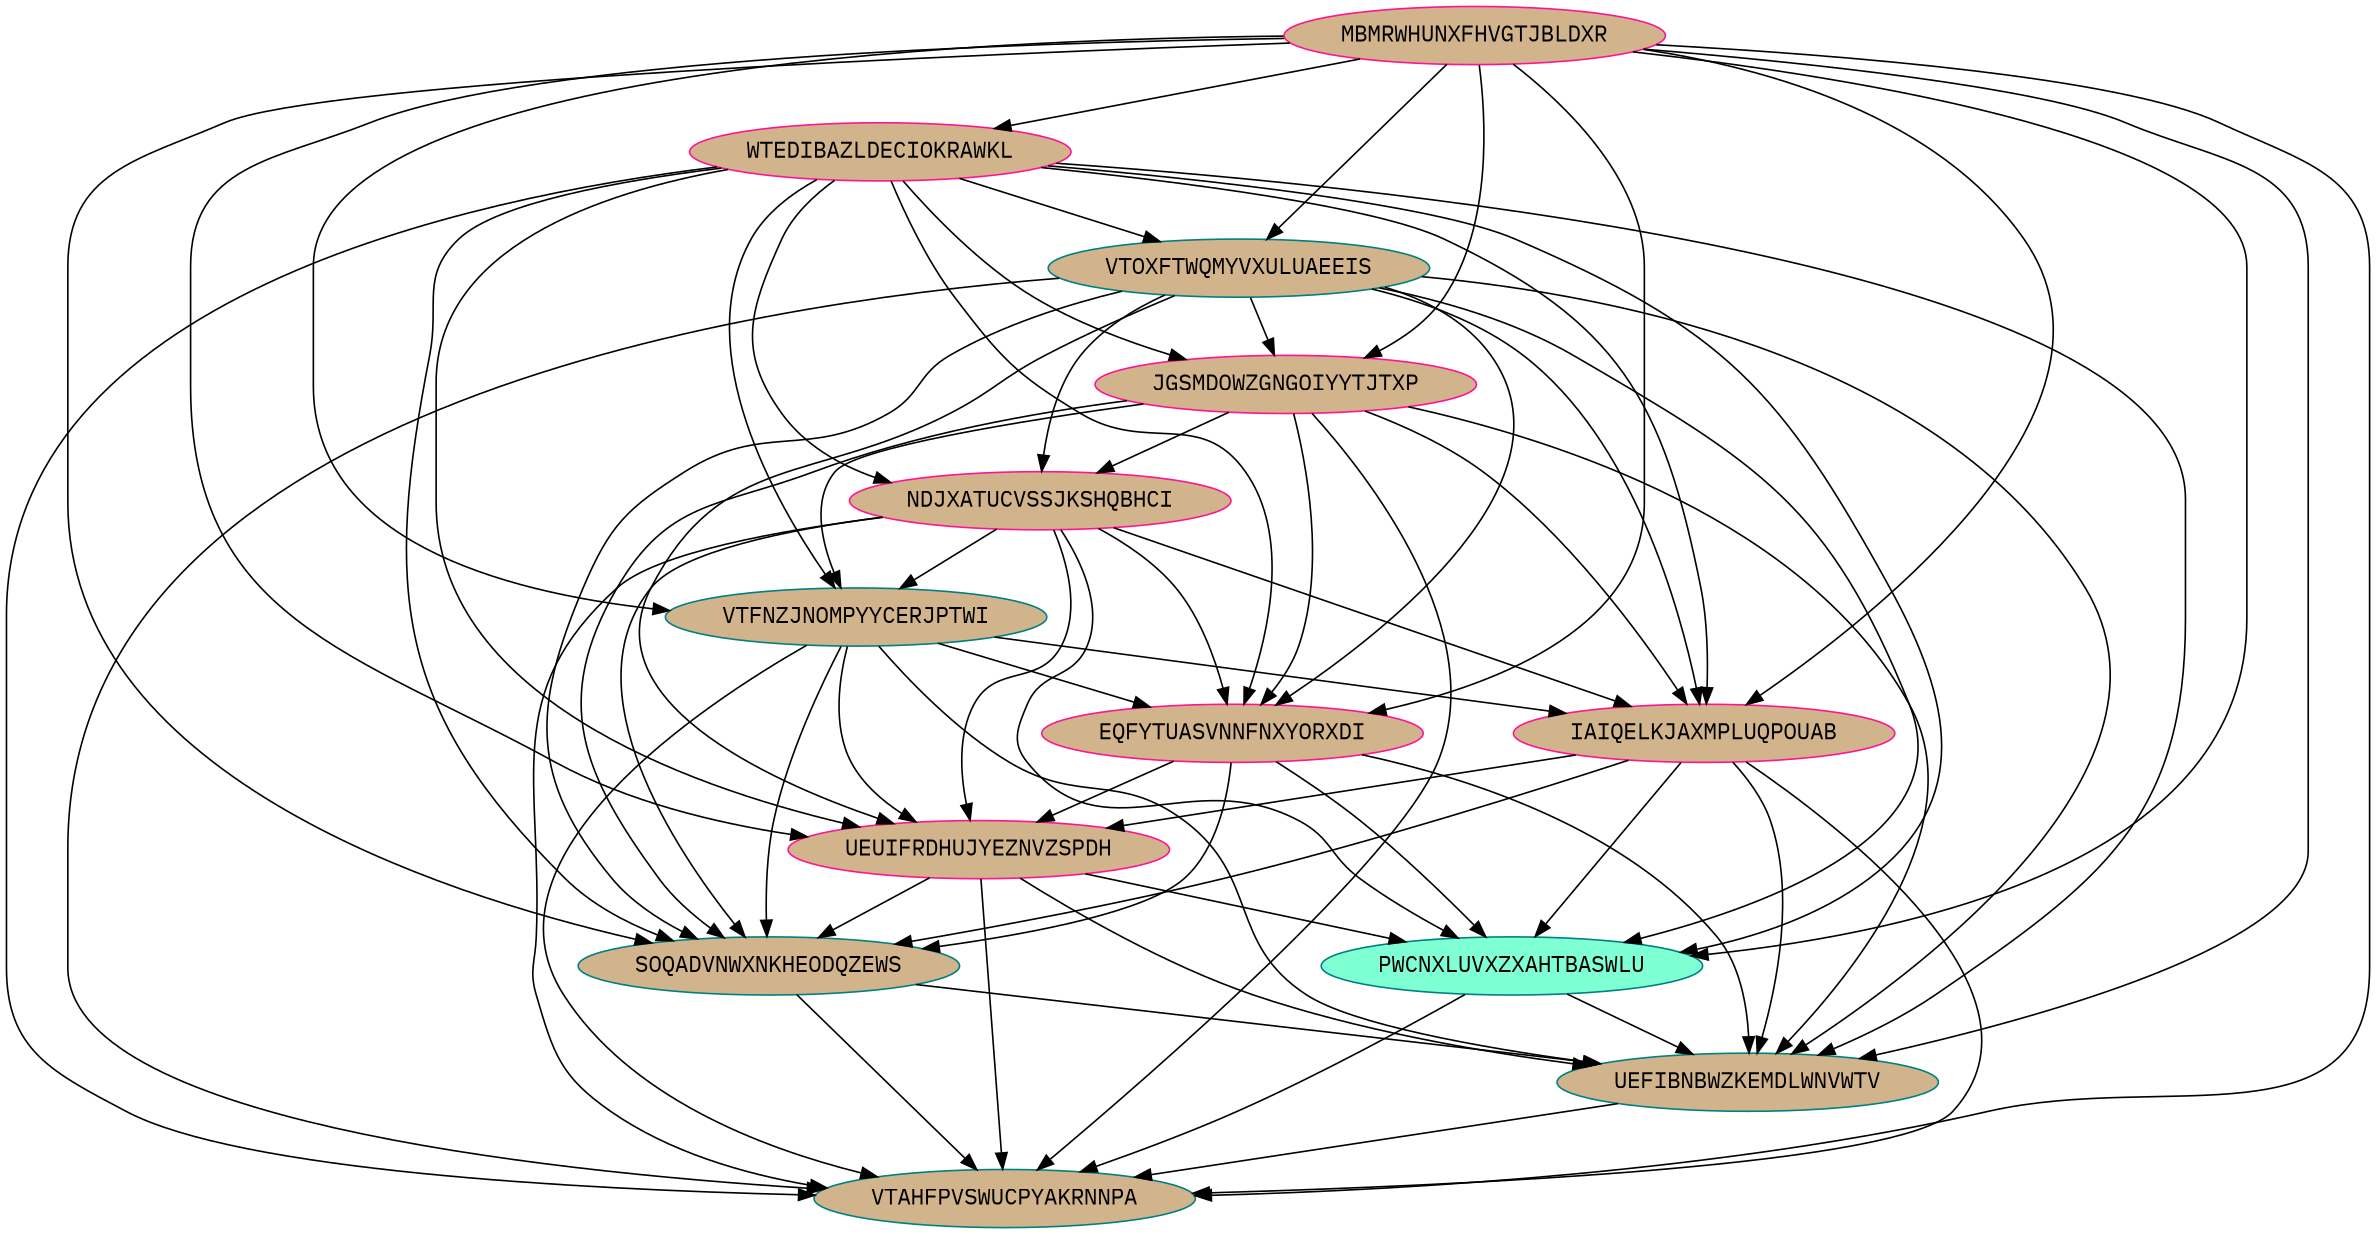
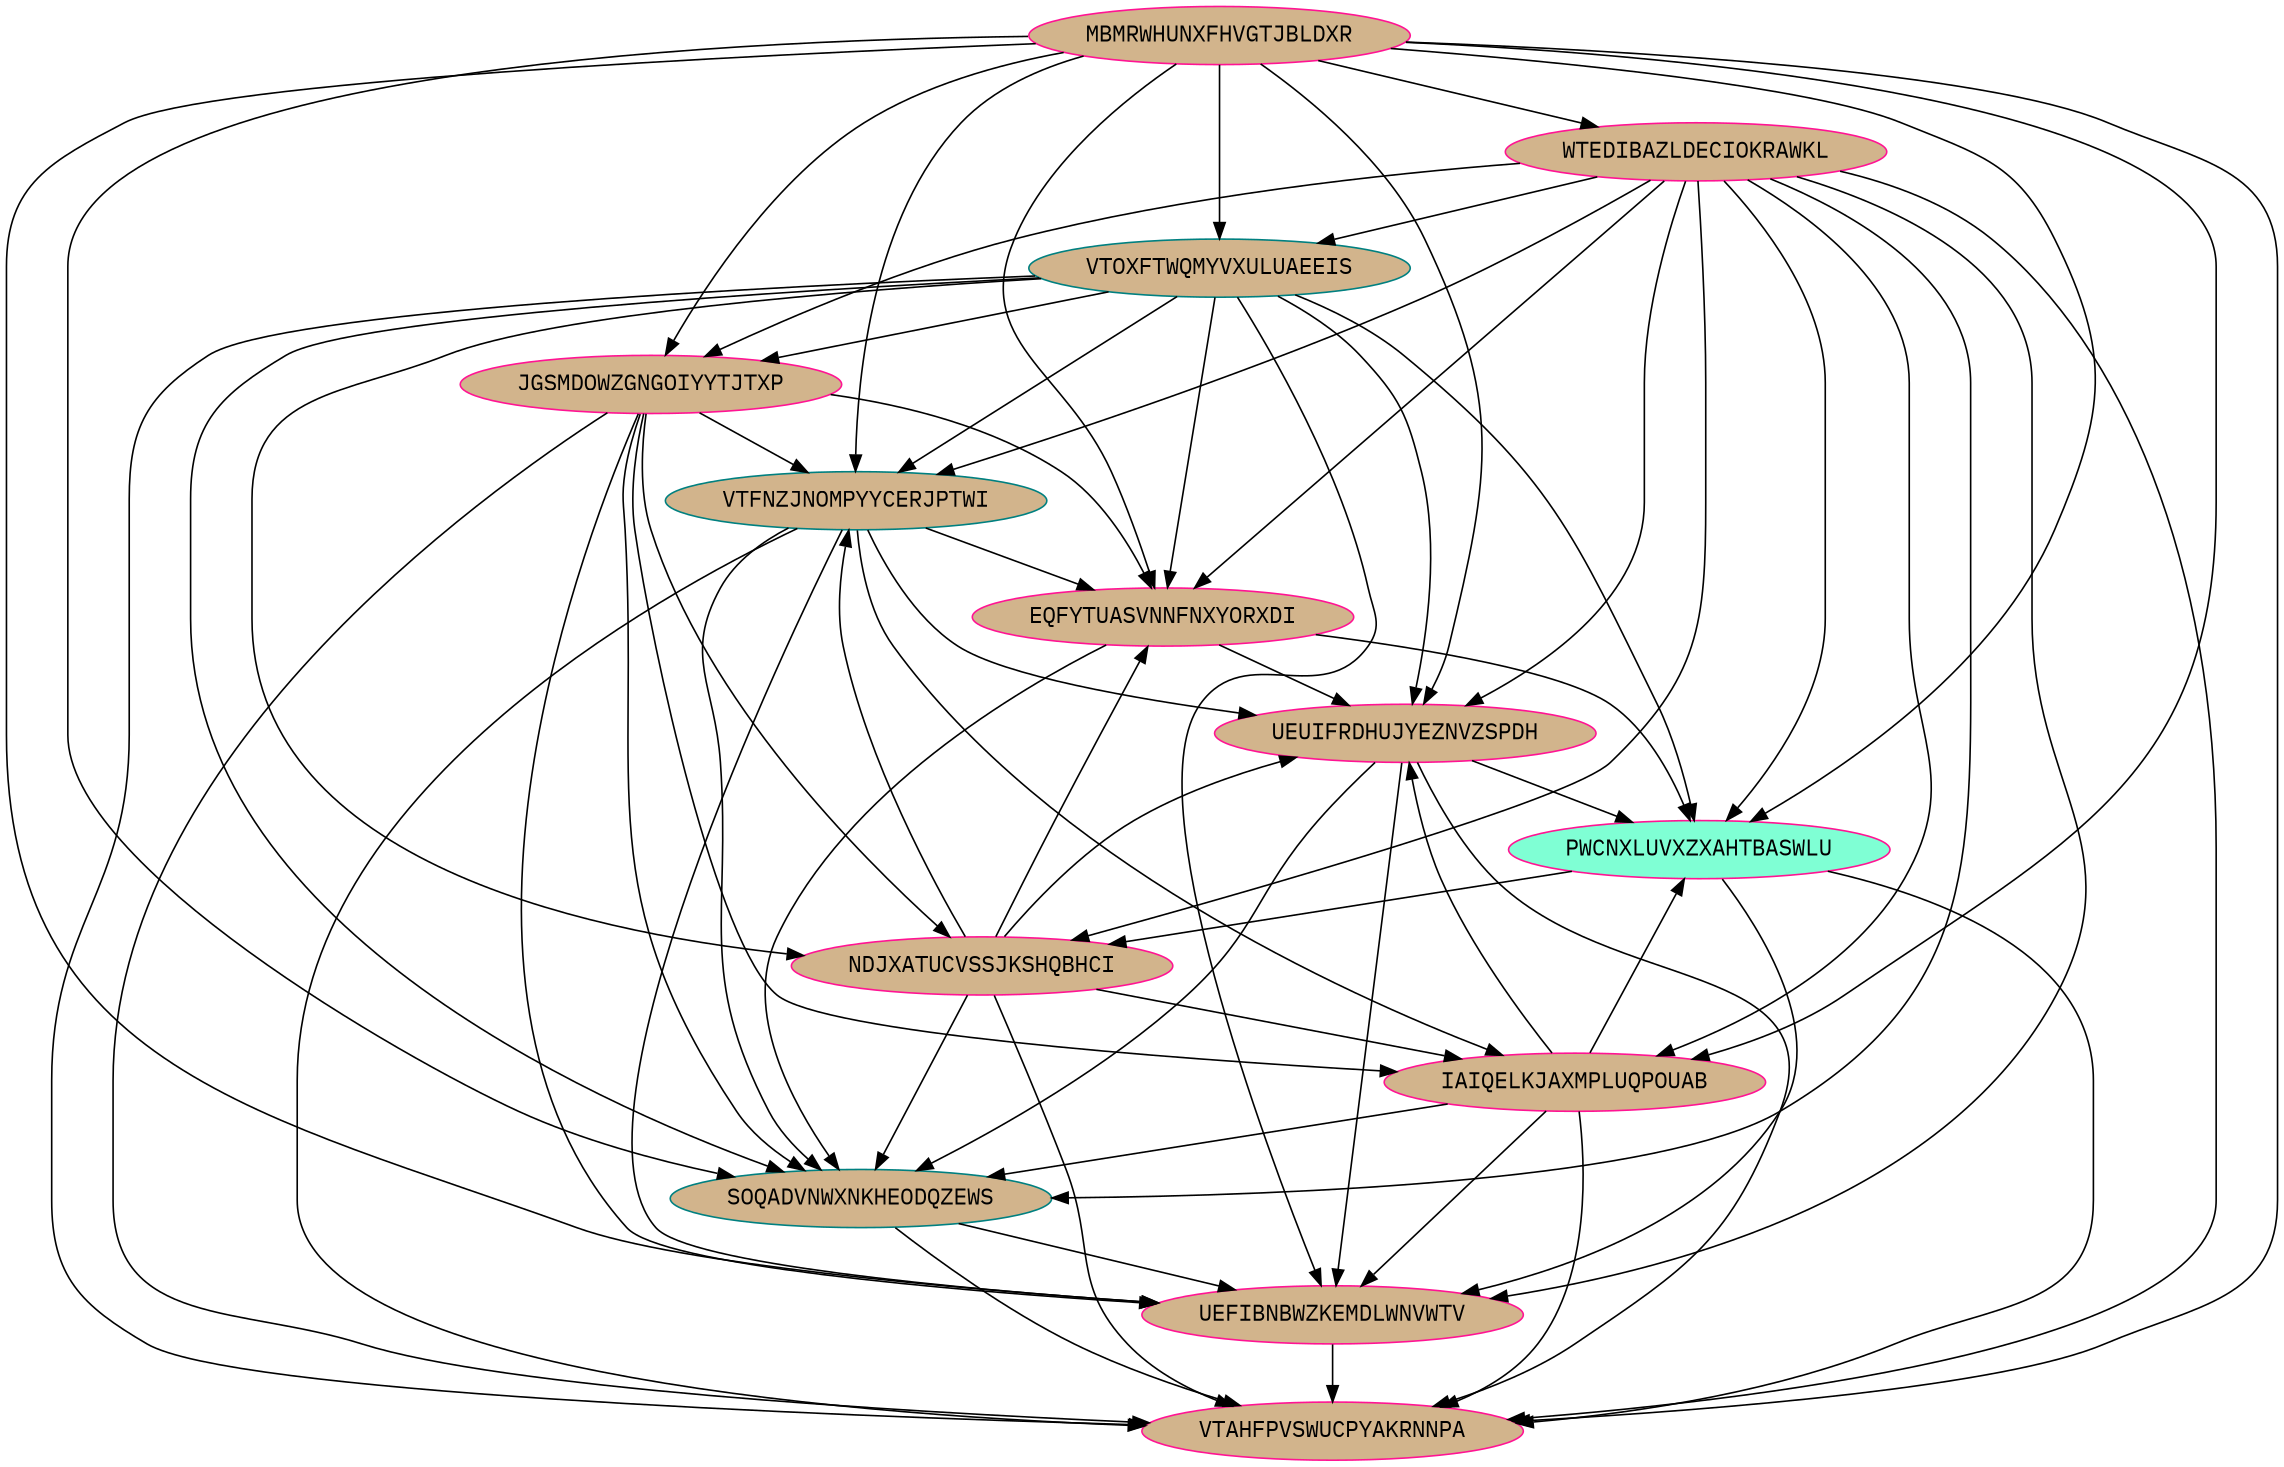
edge "VTOXFTWQMYVXULUAEEIS" -> "IAIQELKJAXMPLUQPOUAB": now "VTOXFTWQMYVXULUAEEIS" -> "VTFNZJNOMPYYCERJPTWI"
edge "NDJXATUCVSSJKSHQBHCI" -> "PWCNXLUVXZXAHTBASWLU": reversed
edge "EQFYTUASVNNFNXYORXDI" -> "UEFIBNBWZKEMDLWNVWTV": removed
node "PWCNXLUVXZXAHTBASWLU": color teal -> deeppink
node "UEFIBNBWZKEMDLWNVWTV": color teal -> deeppink
node "VTAHFPVSWUCPYAKRNNPA": color teal -> deeppink
